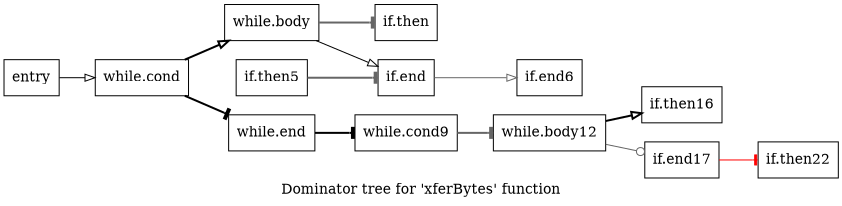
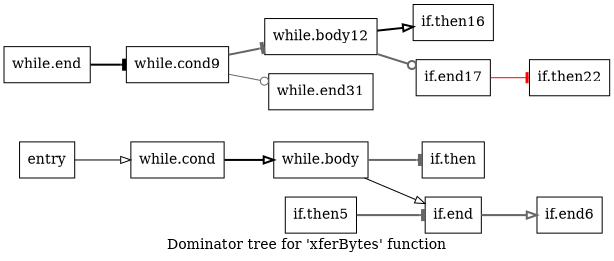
edge "if.end" -> "if.end6": style solid -> bold
node "while.end31": added
edge "while.cond" -> "while.end": removed
edge "while.body12" -> "if.end17": style solid -> bold
